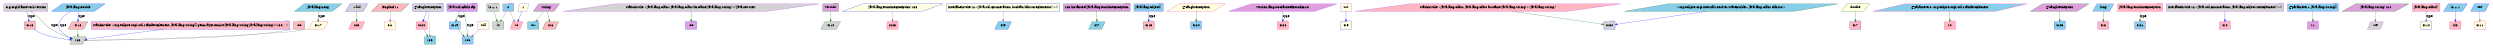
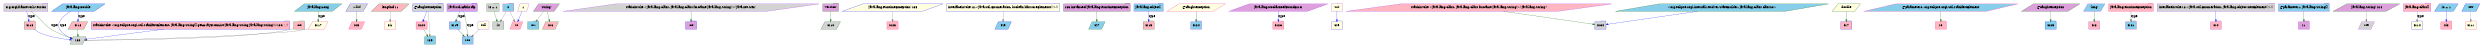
node "version.lang.NoClassDefFoundError": label "version.lang.NoClassDefFoundError" -> "java.lang.NoClassDefFoundError"
